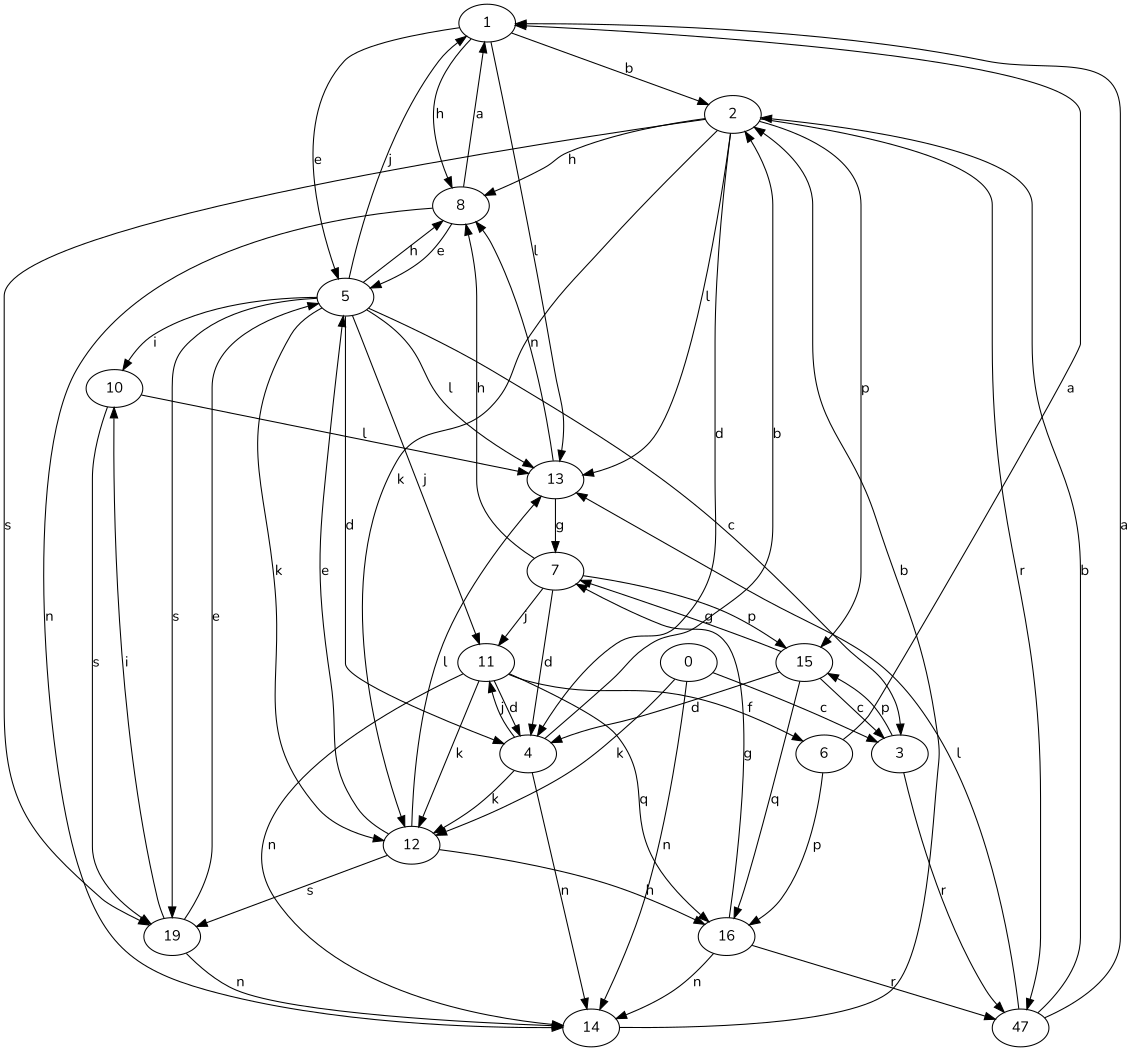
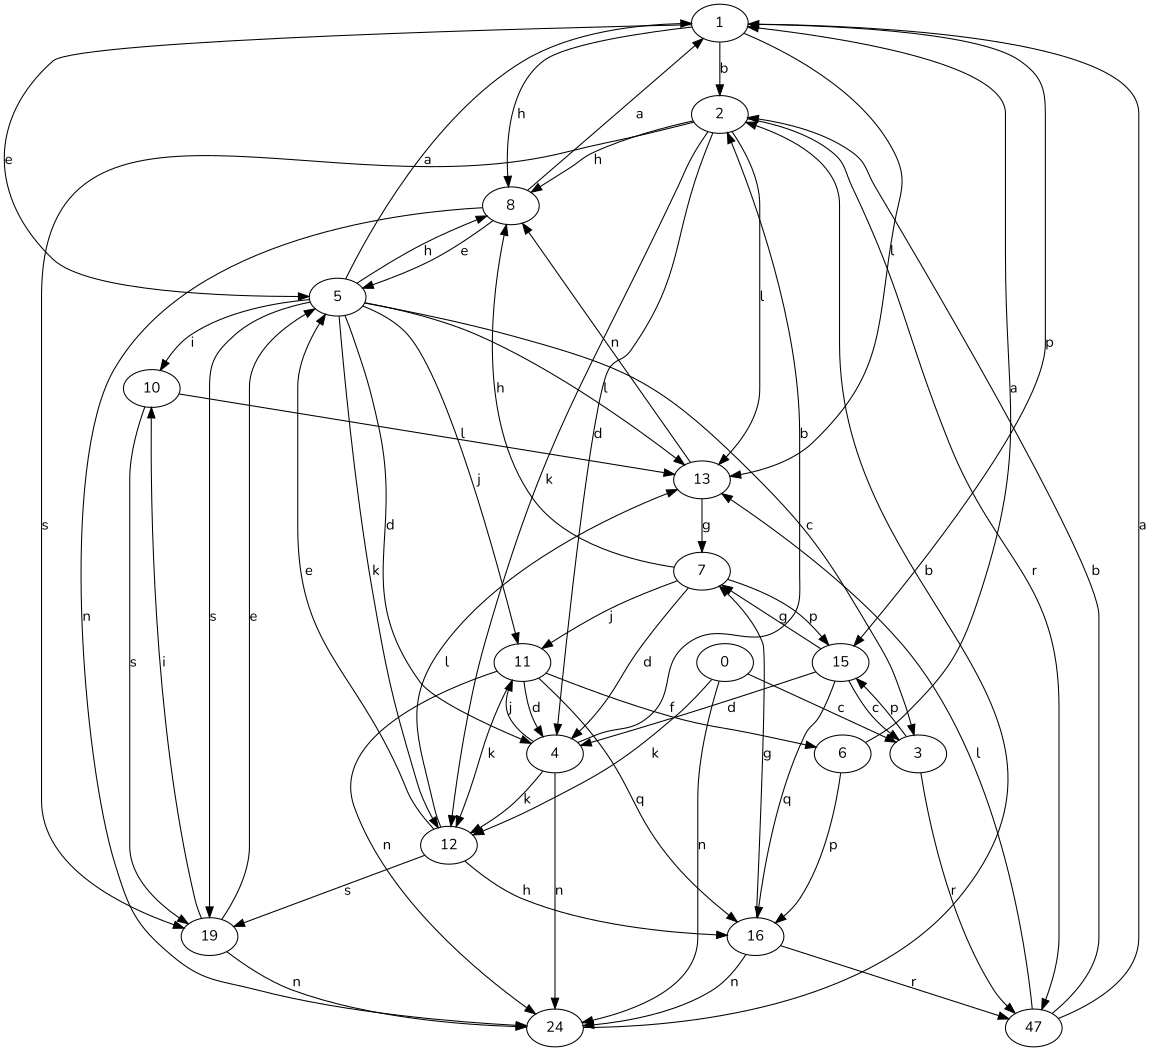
edge "5" -> "1": label "j" -> "a"
edge "2" -> "15": now "1" -> "15"
node "14": label "14" -> "24"
